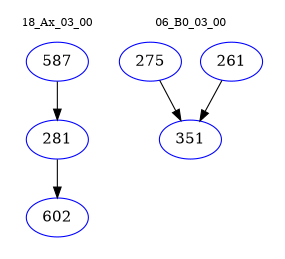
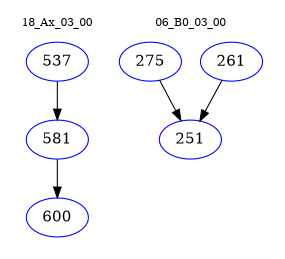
node "587": label "587" -> "537"
node "281": label "281" -> "581"
node "351": label "351" -> "251"
node "602": label "602" -> "600"
